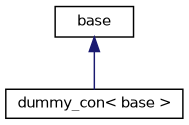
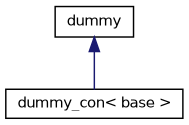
node "base": label "base" -> "dummy"
